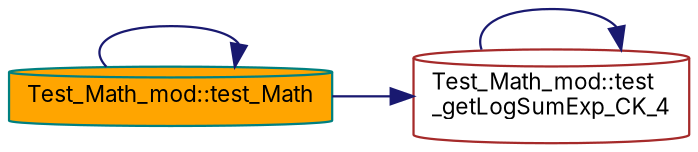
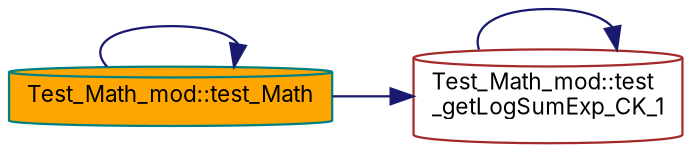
node "Test_Math_mod::test _getLogSumExp_CK_4": label "Test_Math_mod::test _getLogSumExp_CK_4" -> "Test_Math_mod::test _getLogSumExp_CK_1"
